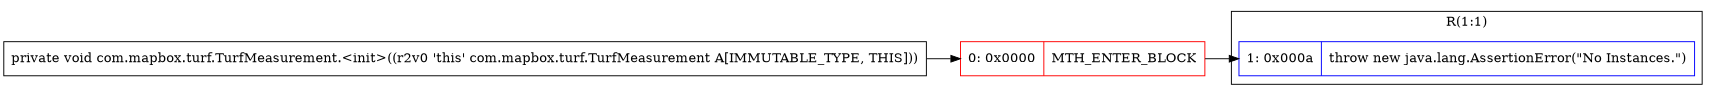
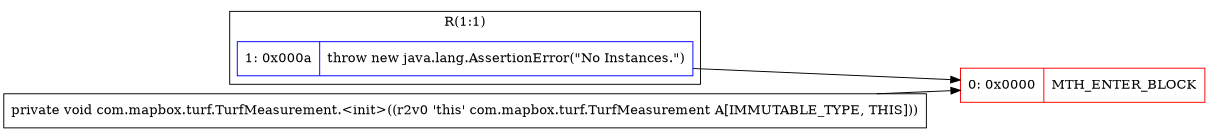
edge "0: 0x0000" -> "1: 0x000a": reversed
